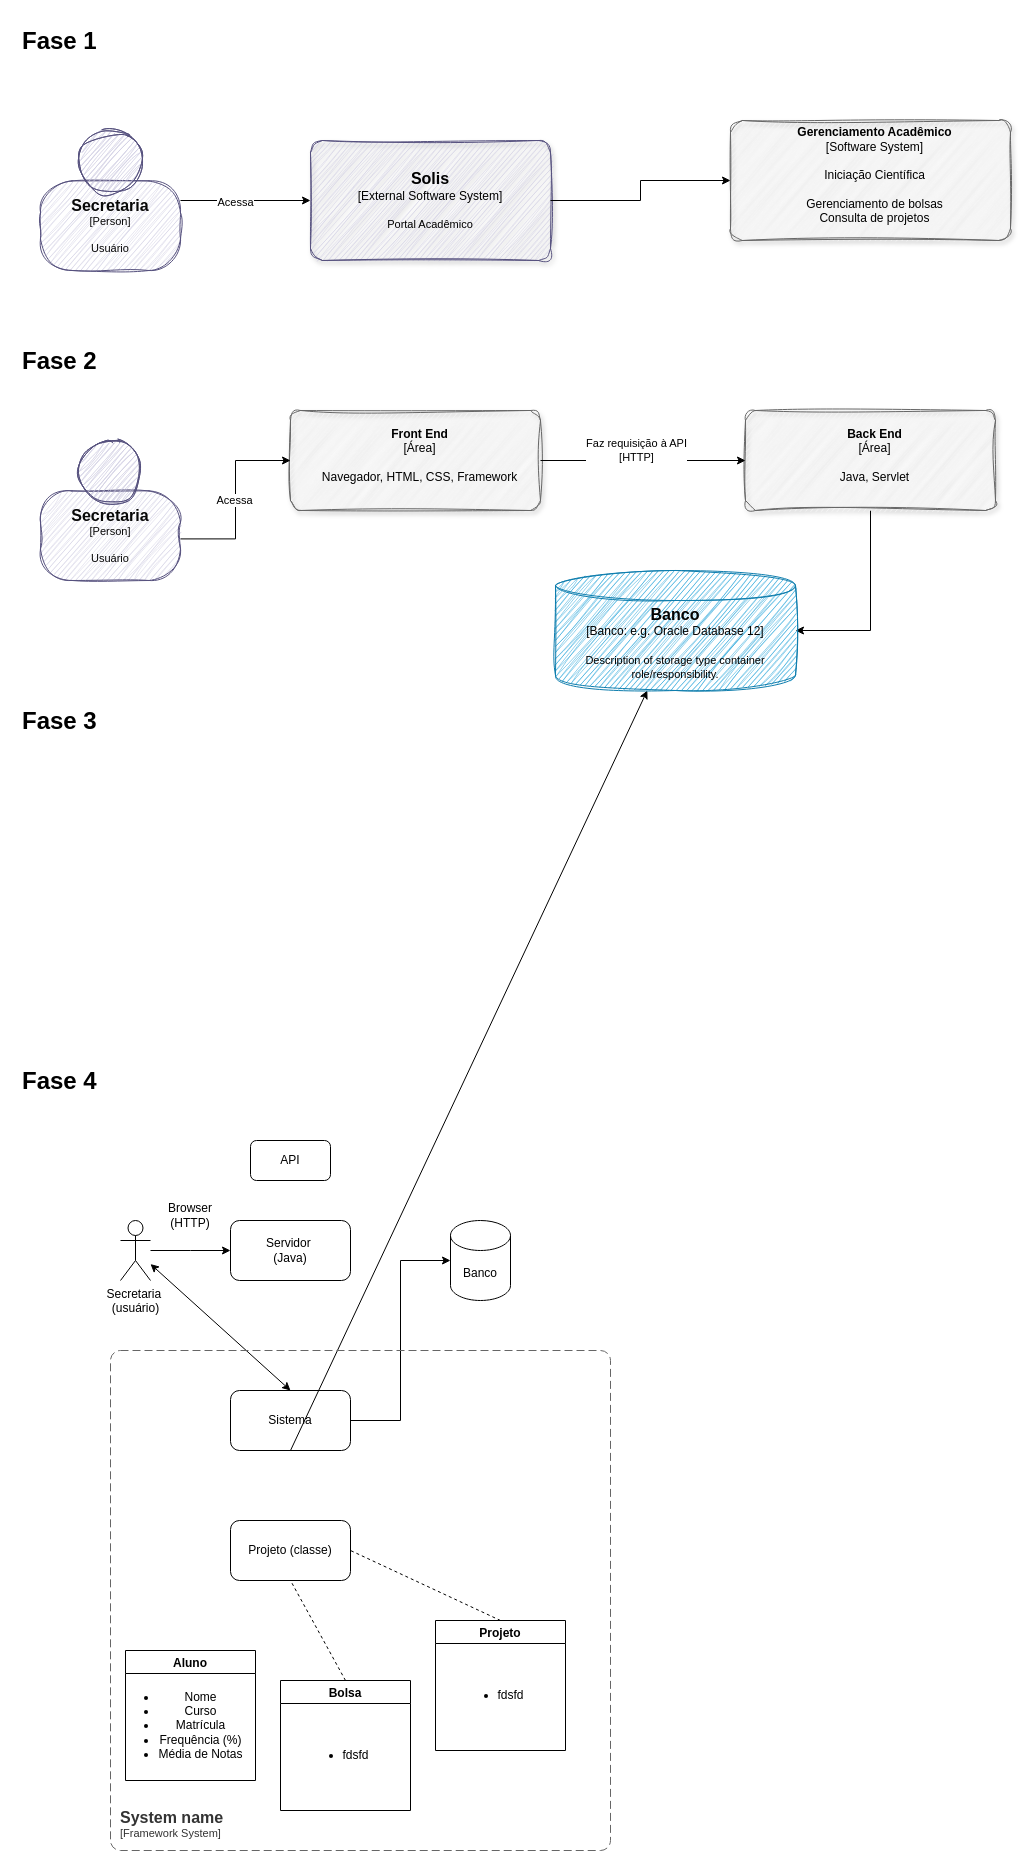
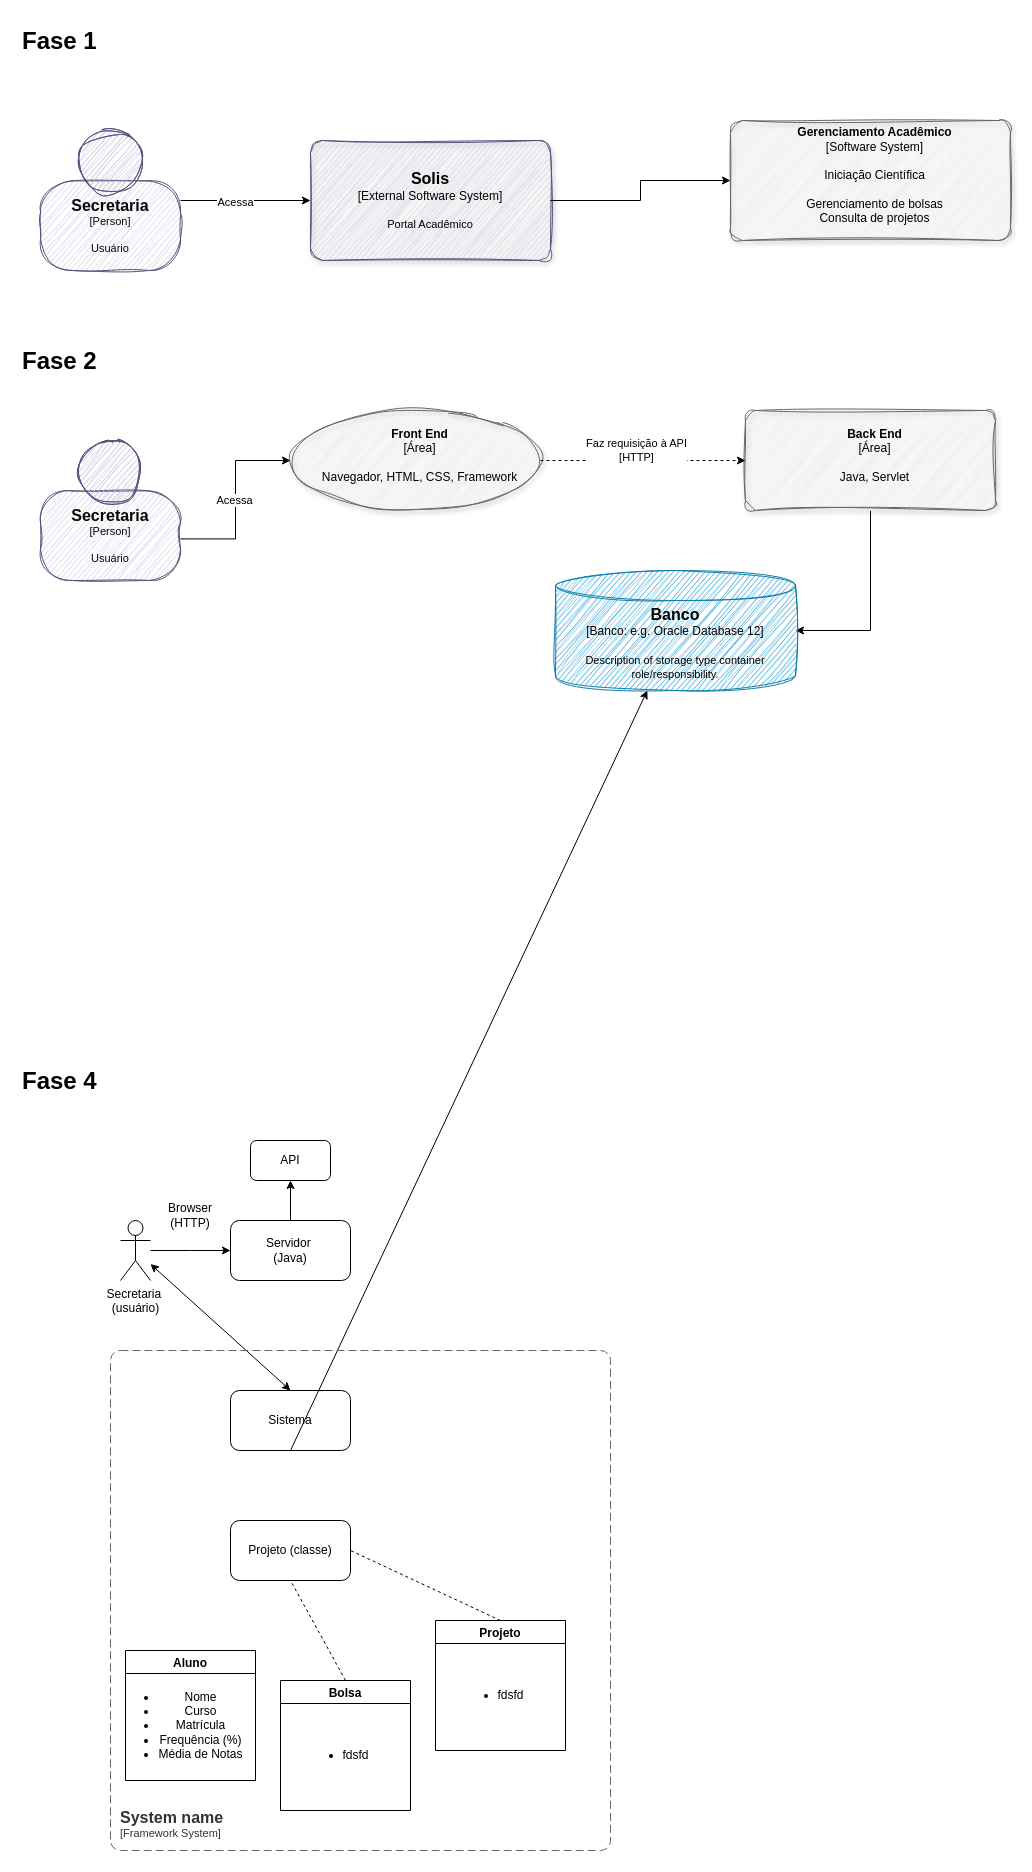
node "Front End [Área] Navegador, HTML, CSS, Framework": shape rounded rectangle -> ellipse
edge "Front End [Área] Navegador, HTML, CSS, Framework" -> "Back End [Área] Java, Servlet": style solid -> dashed
node "Fase 3": removed
edge "Servidor (Java)" -> "API": added
node "Banco": removed
edge "Sistema" -> "Banco": removed
